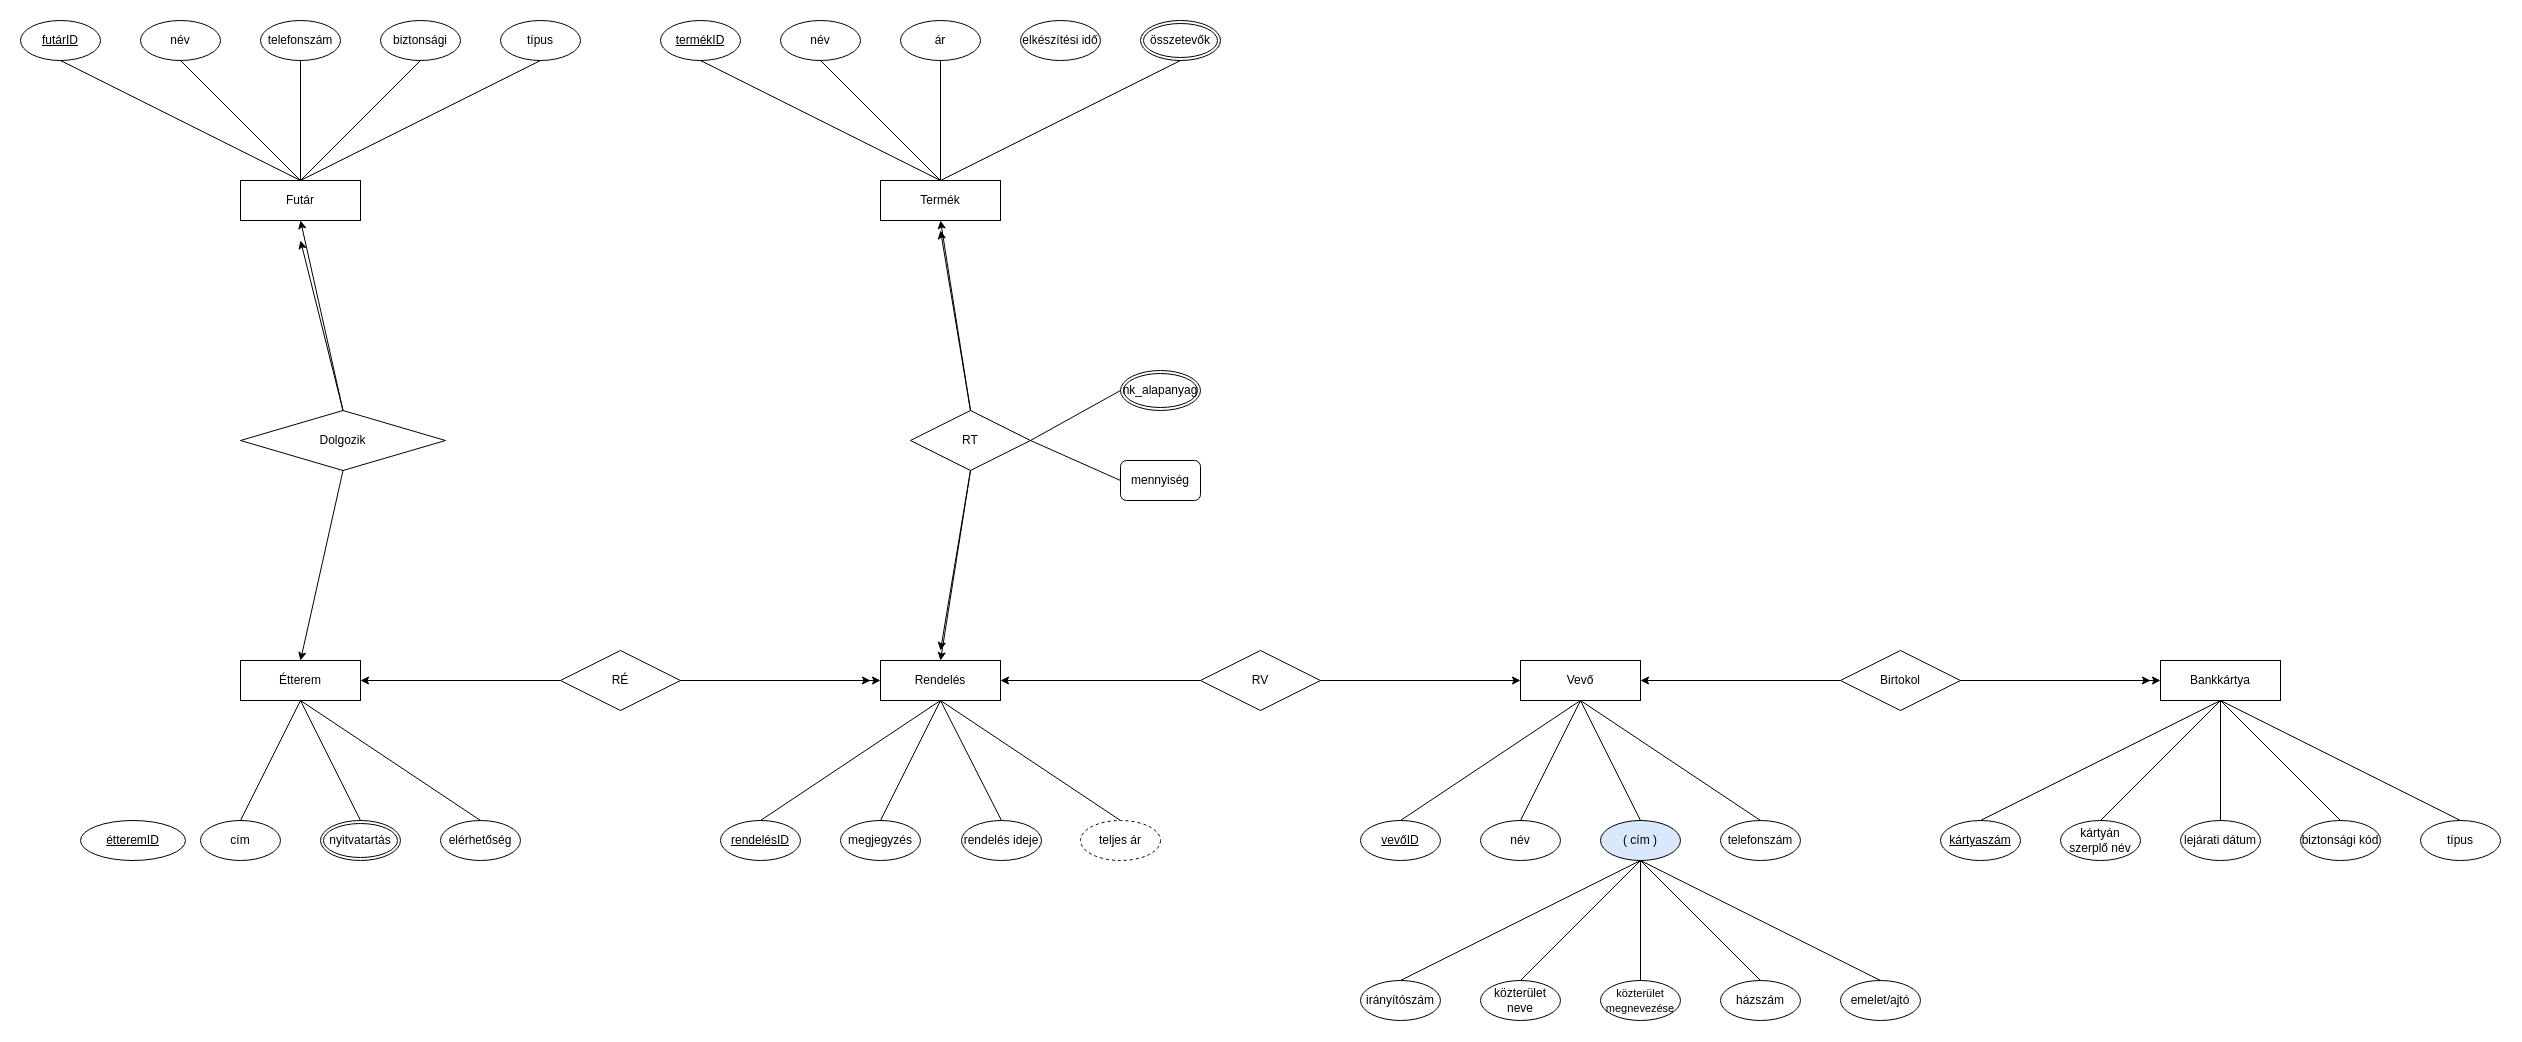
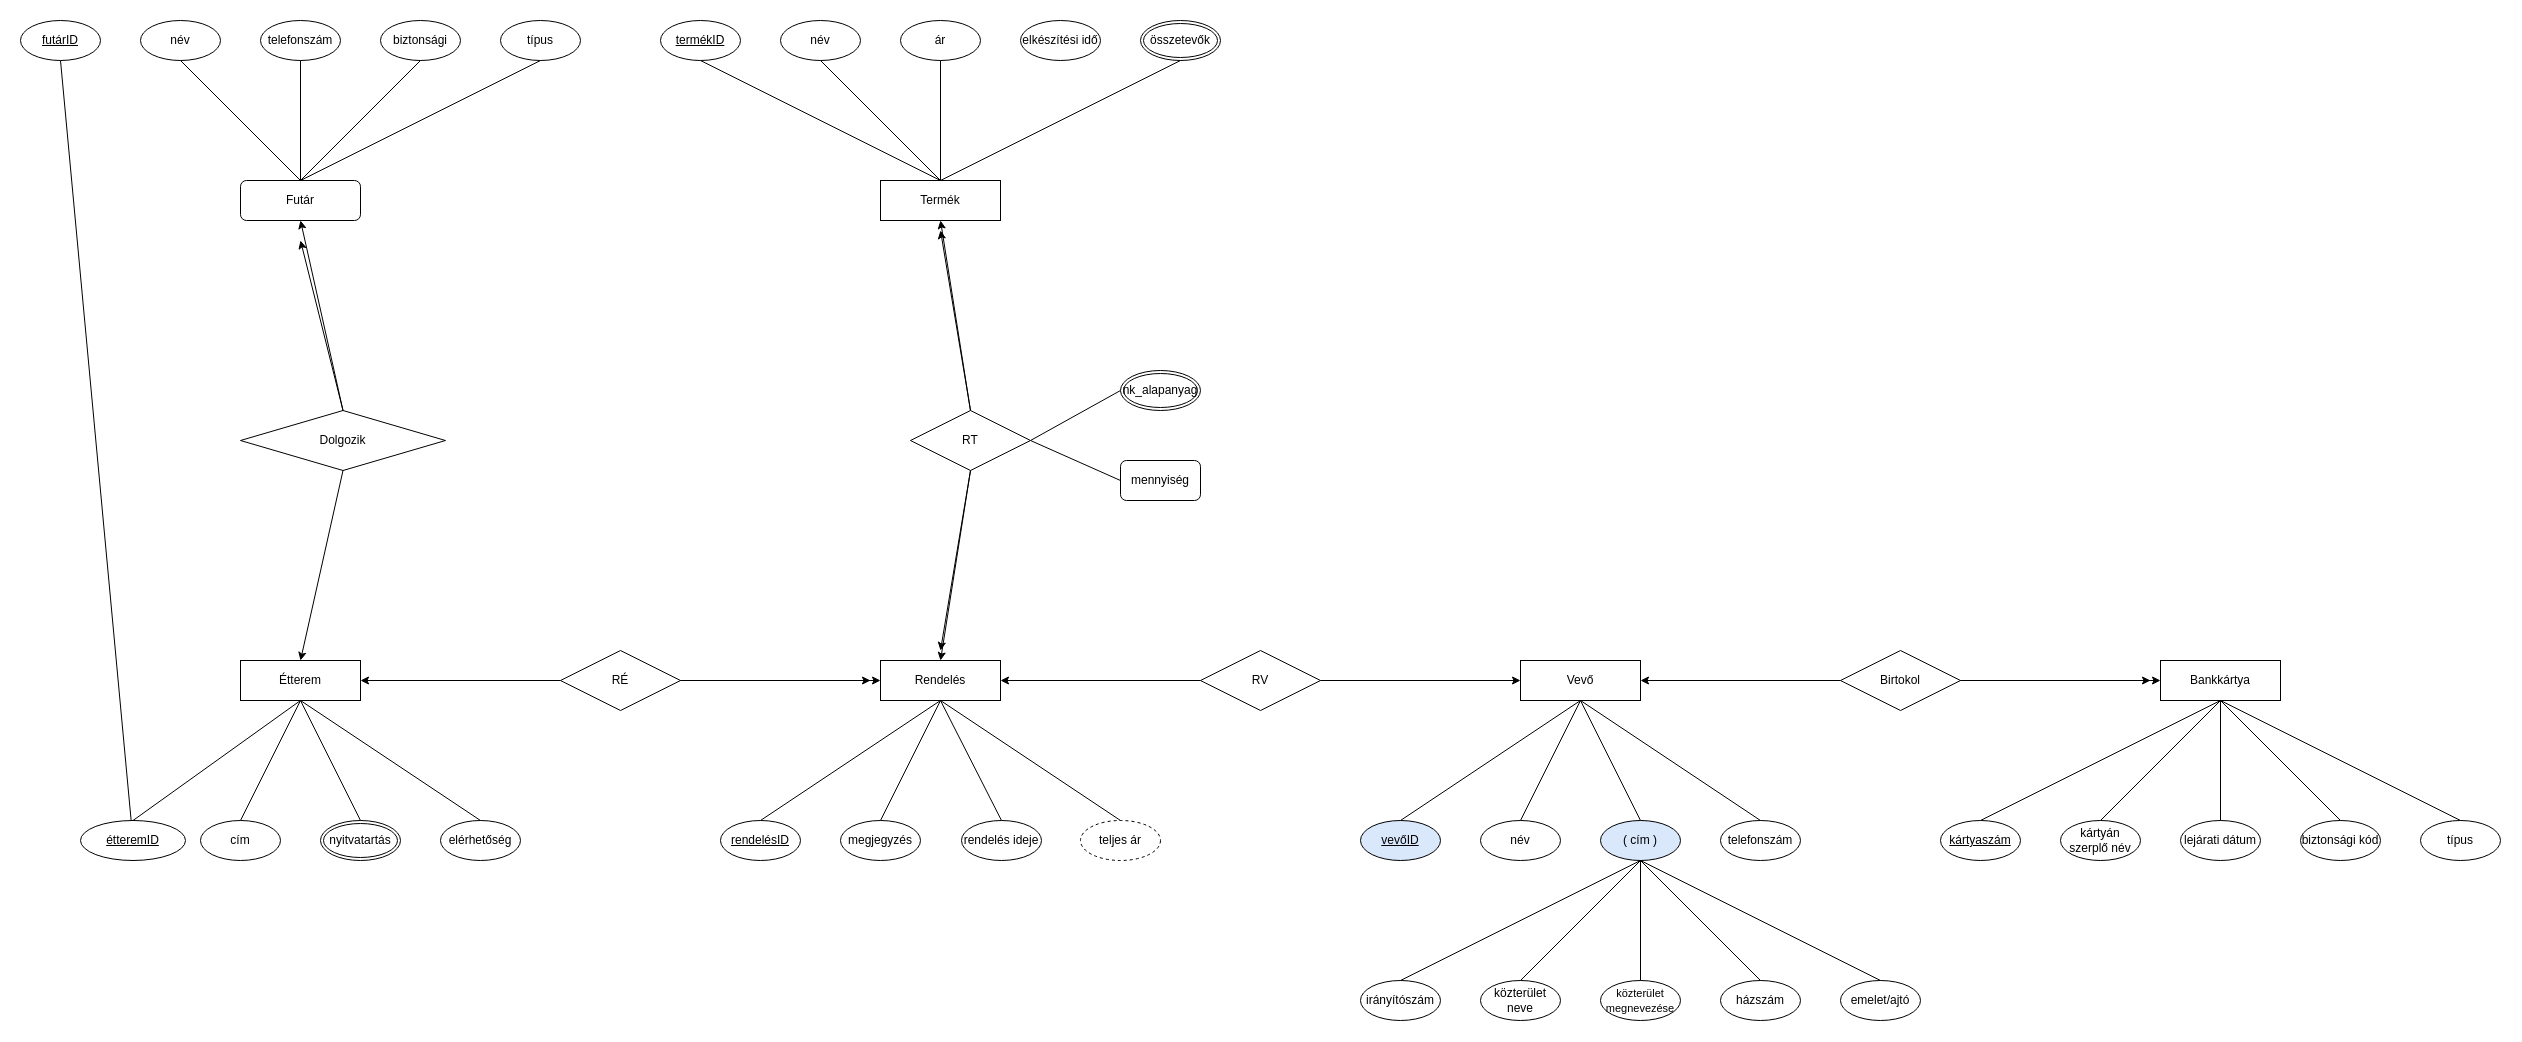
edge "futárID" -- "Futár": now "futárID" -- "étteremID"
node "Futár": shape rectangle -> rounded rectangle
edge "Étterem" -- "étteremID": added
node "vevőID": fillcolor #ffffff -> #dae8fc
